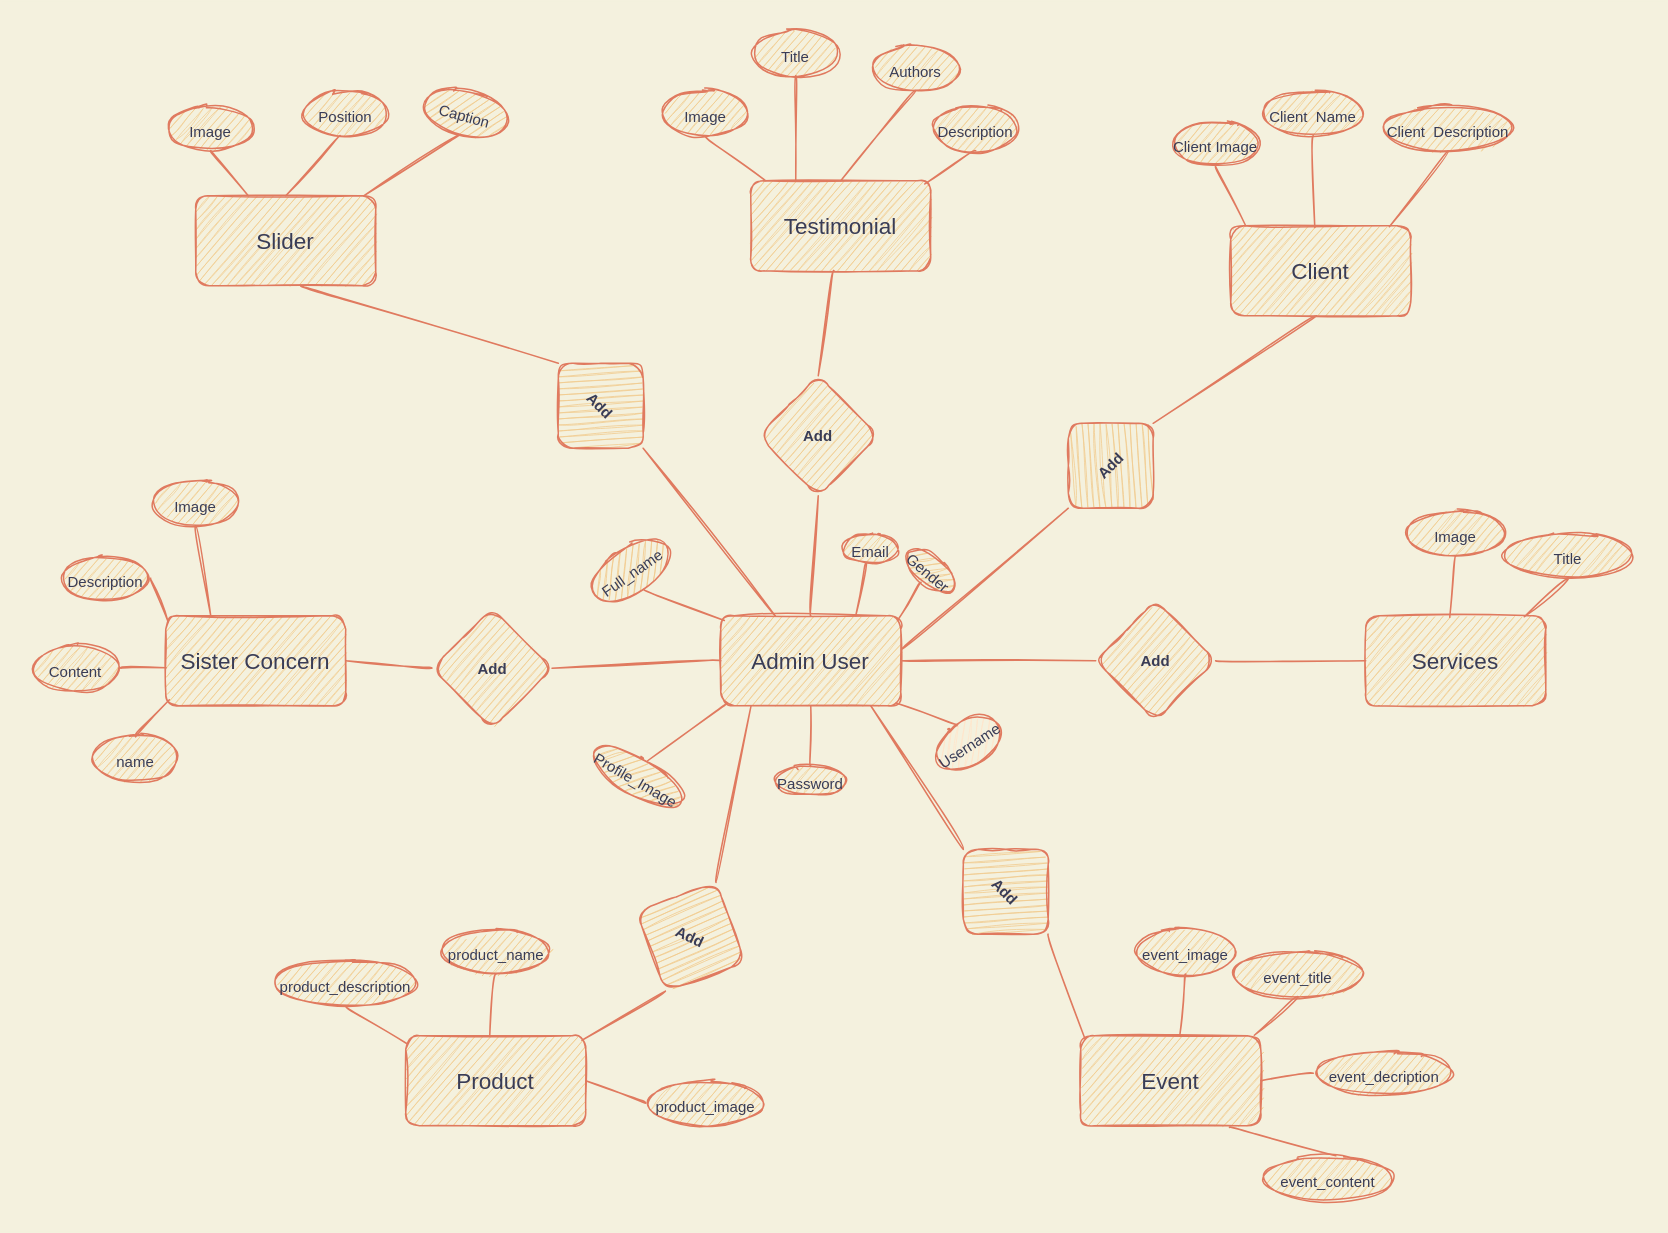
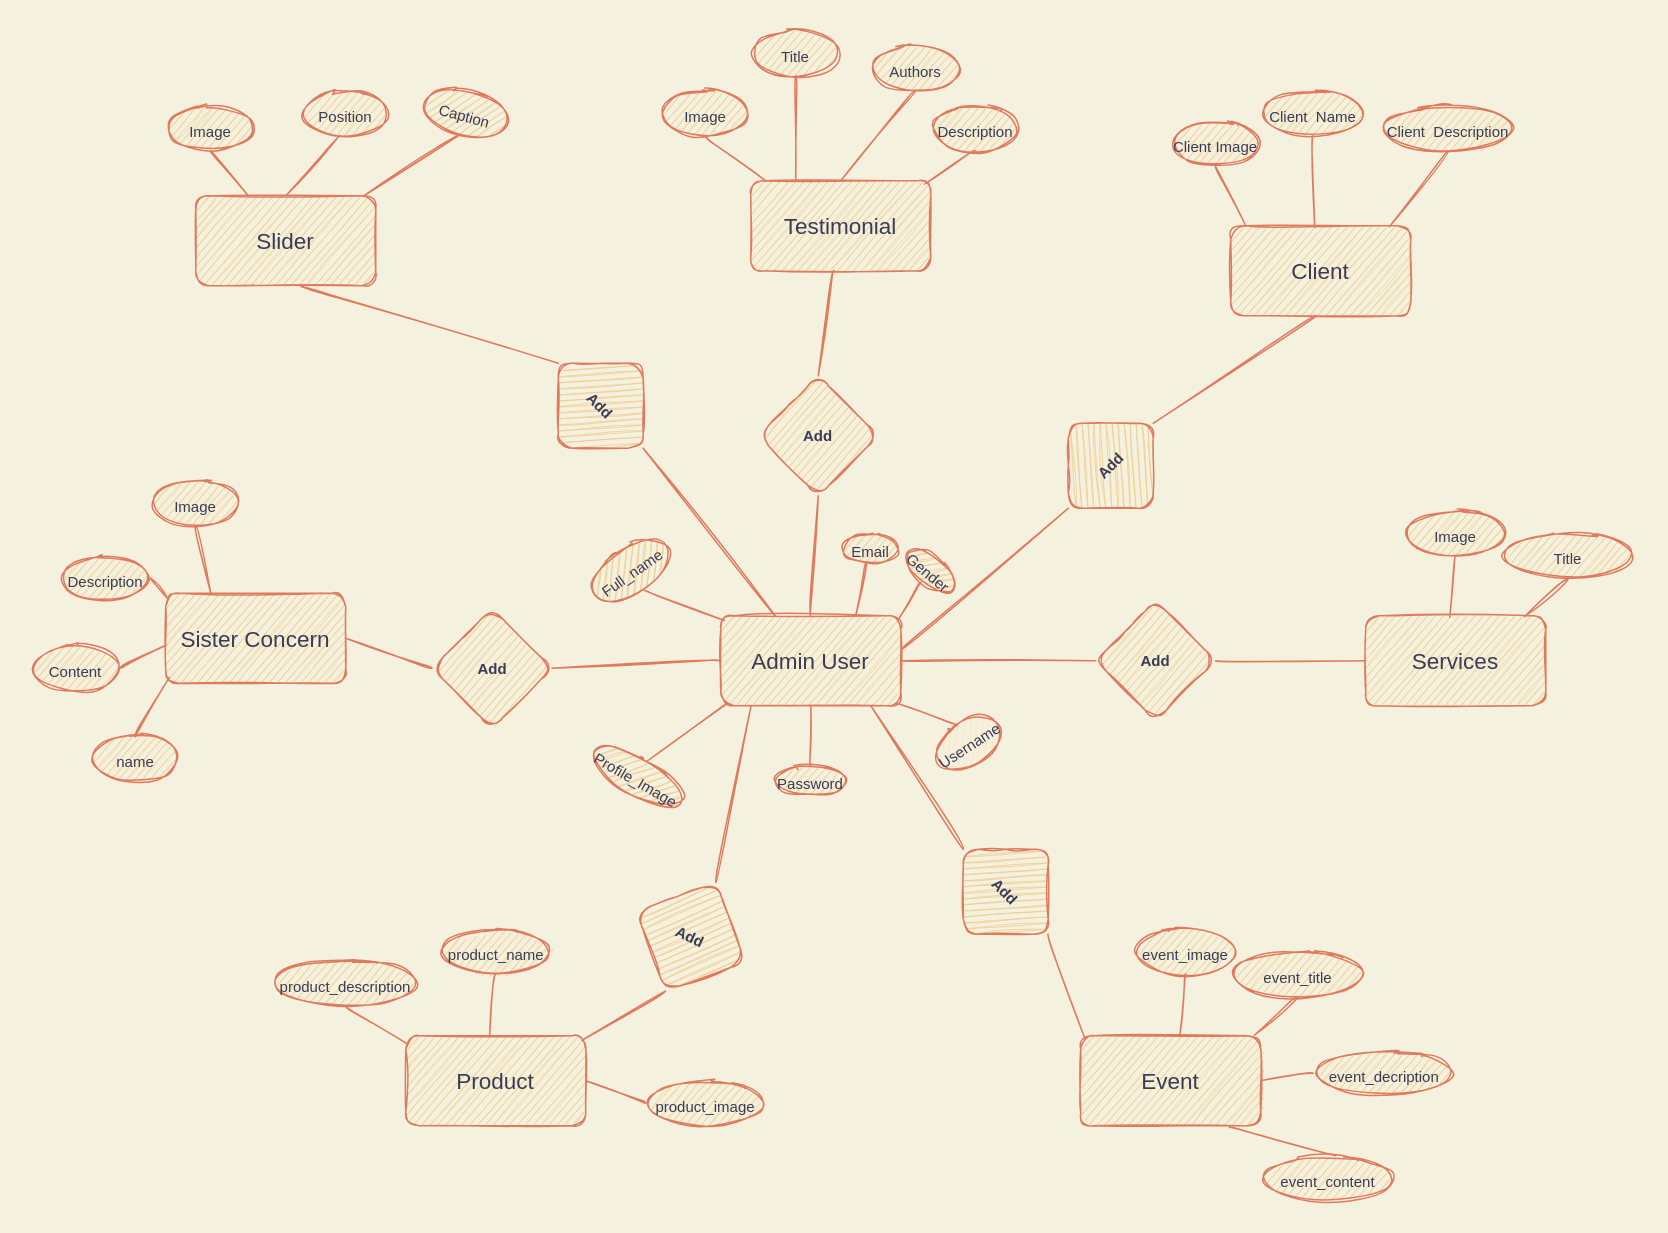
node "Sister Concern": moved (256, 661) -> (256, 638)
